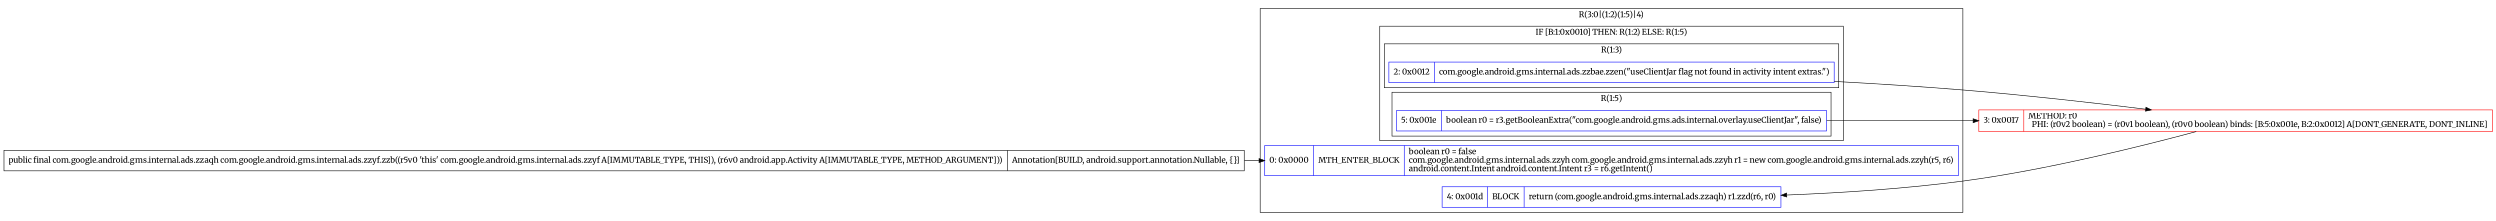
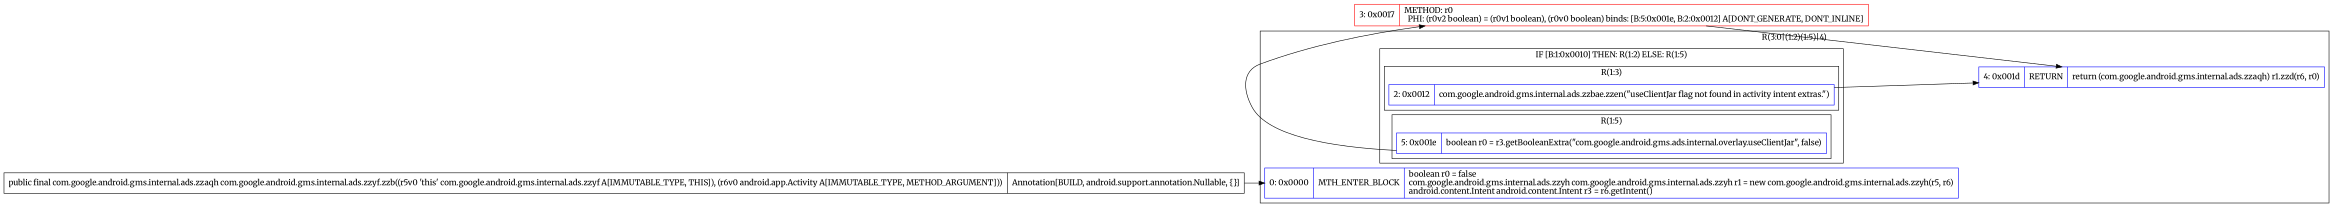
edge "2: 0x0012" -> "3: 0x0017": now "2: 0x0012" -> "4: 0x001d"
node "4: 0x001d": text "BLOCK" -> "RETURN"
